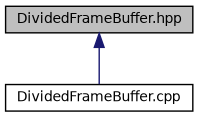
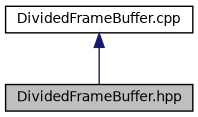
edge "DividedFrameBuffer.cpp" -> "DividedFrameBuffer.hpp": reversed
